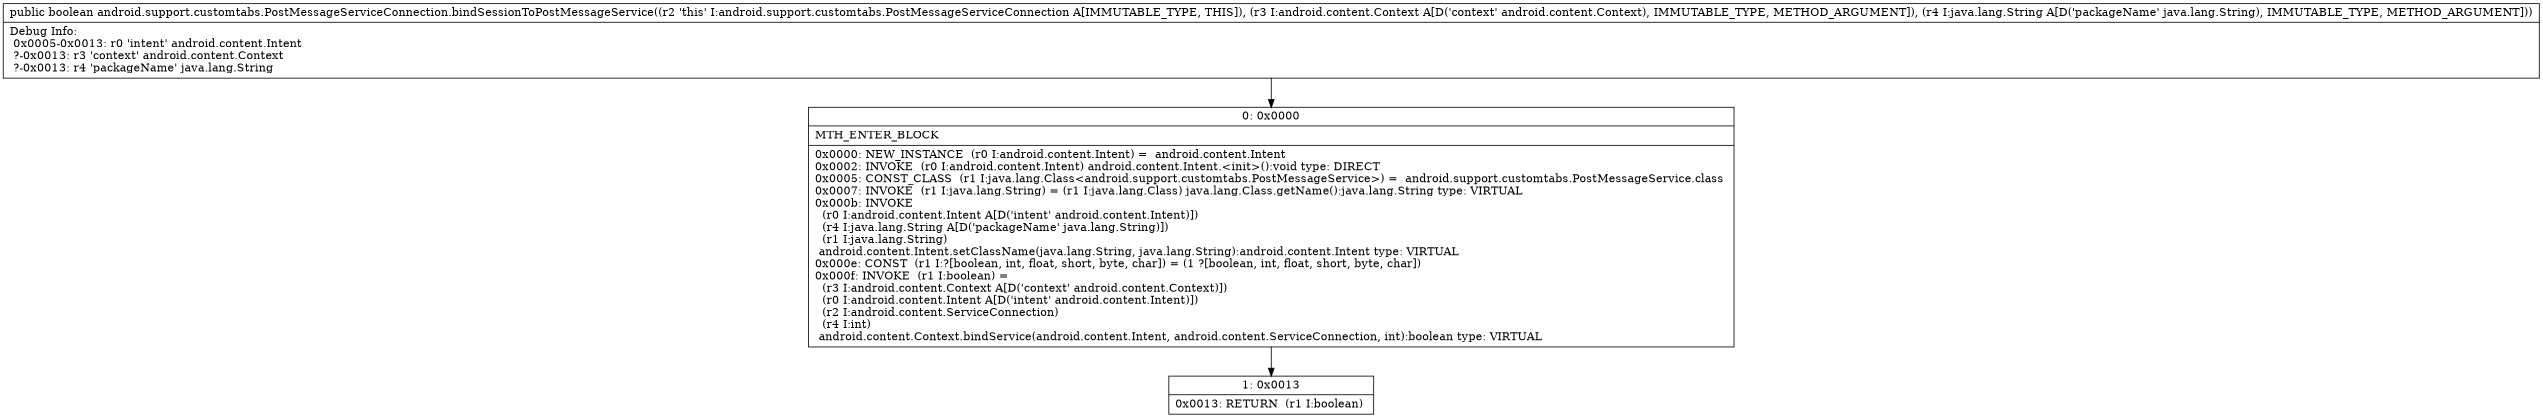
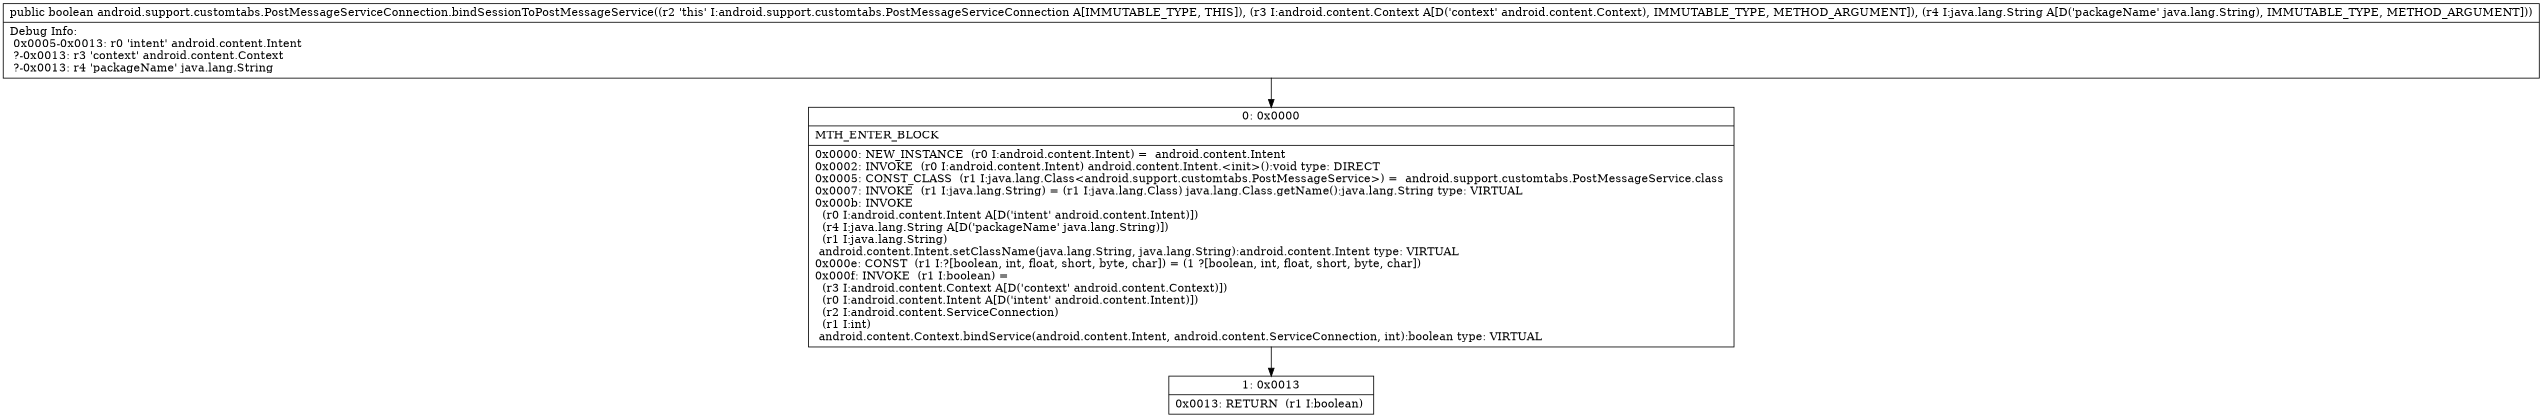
node "0: 0x0000": text "(r4 I:int)" -> "(r1 I:int)"
